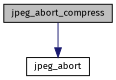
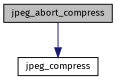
node "jpeg_abort": label "jpeg_abort" -> "jpeg_compress"
